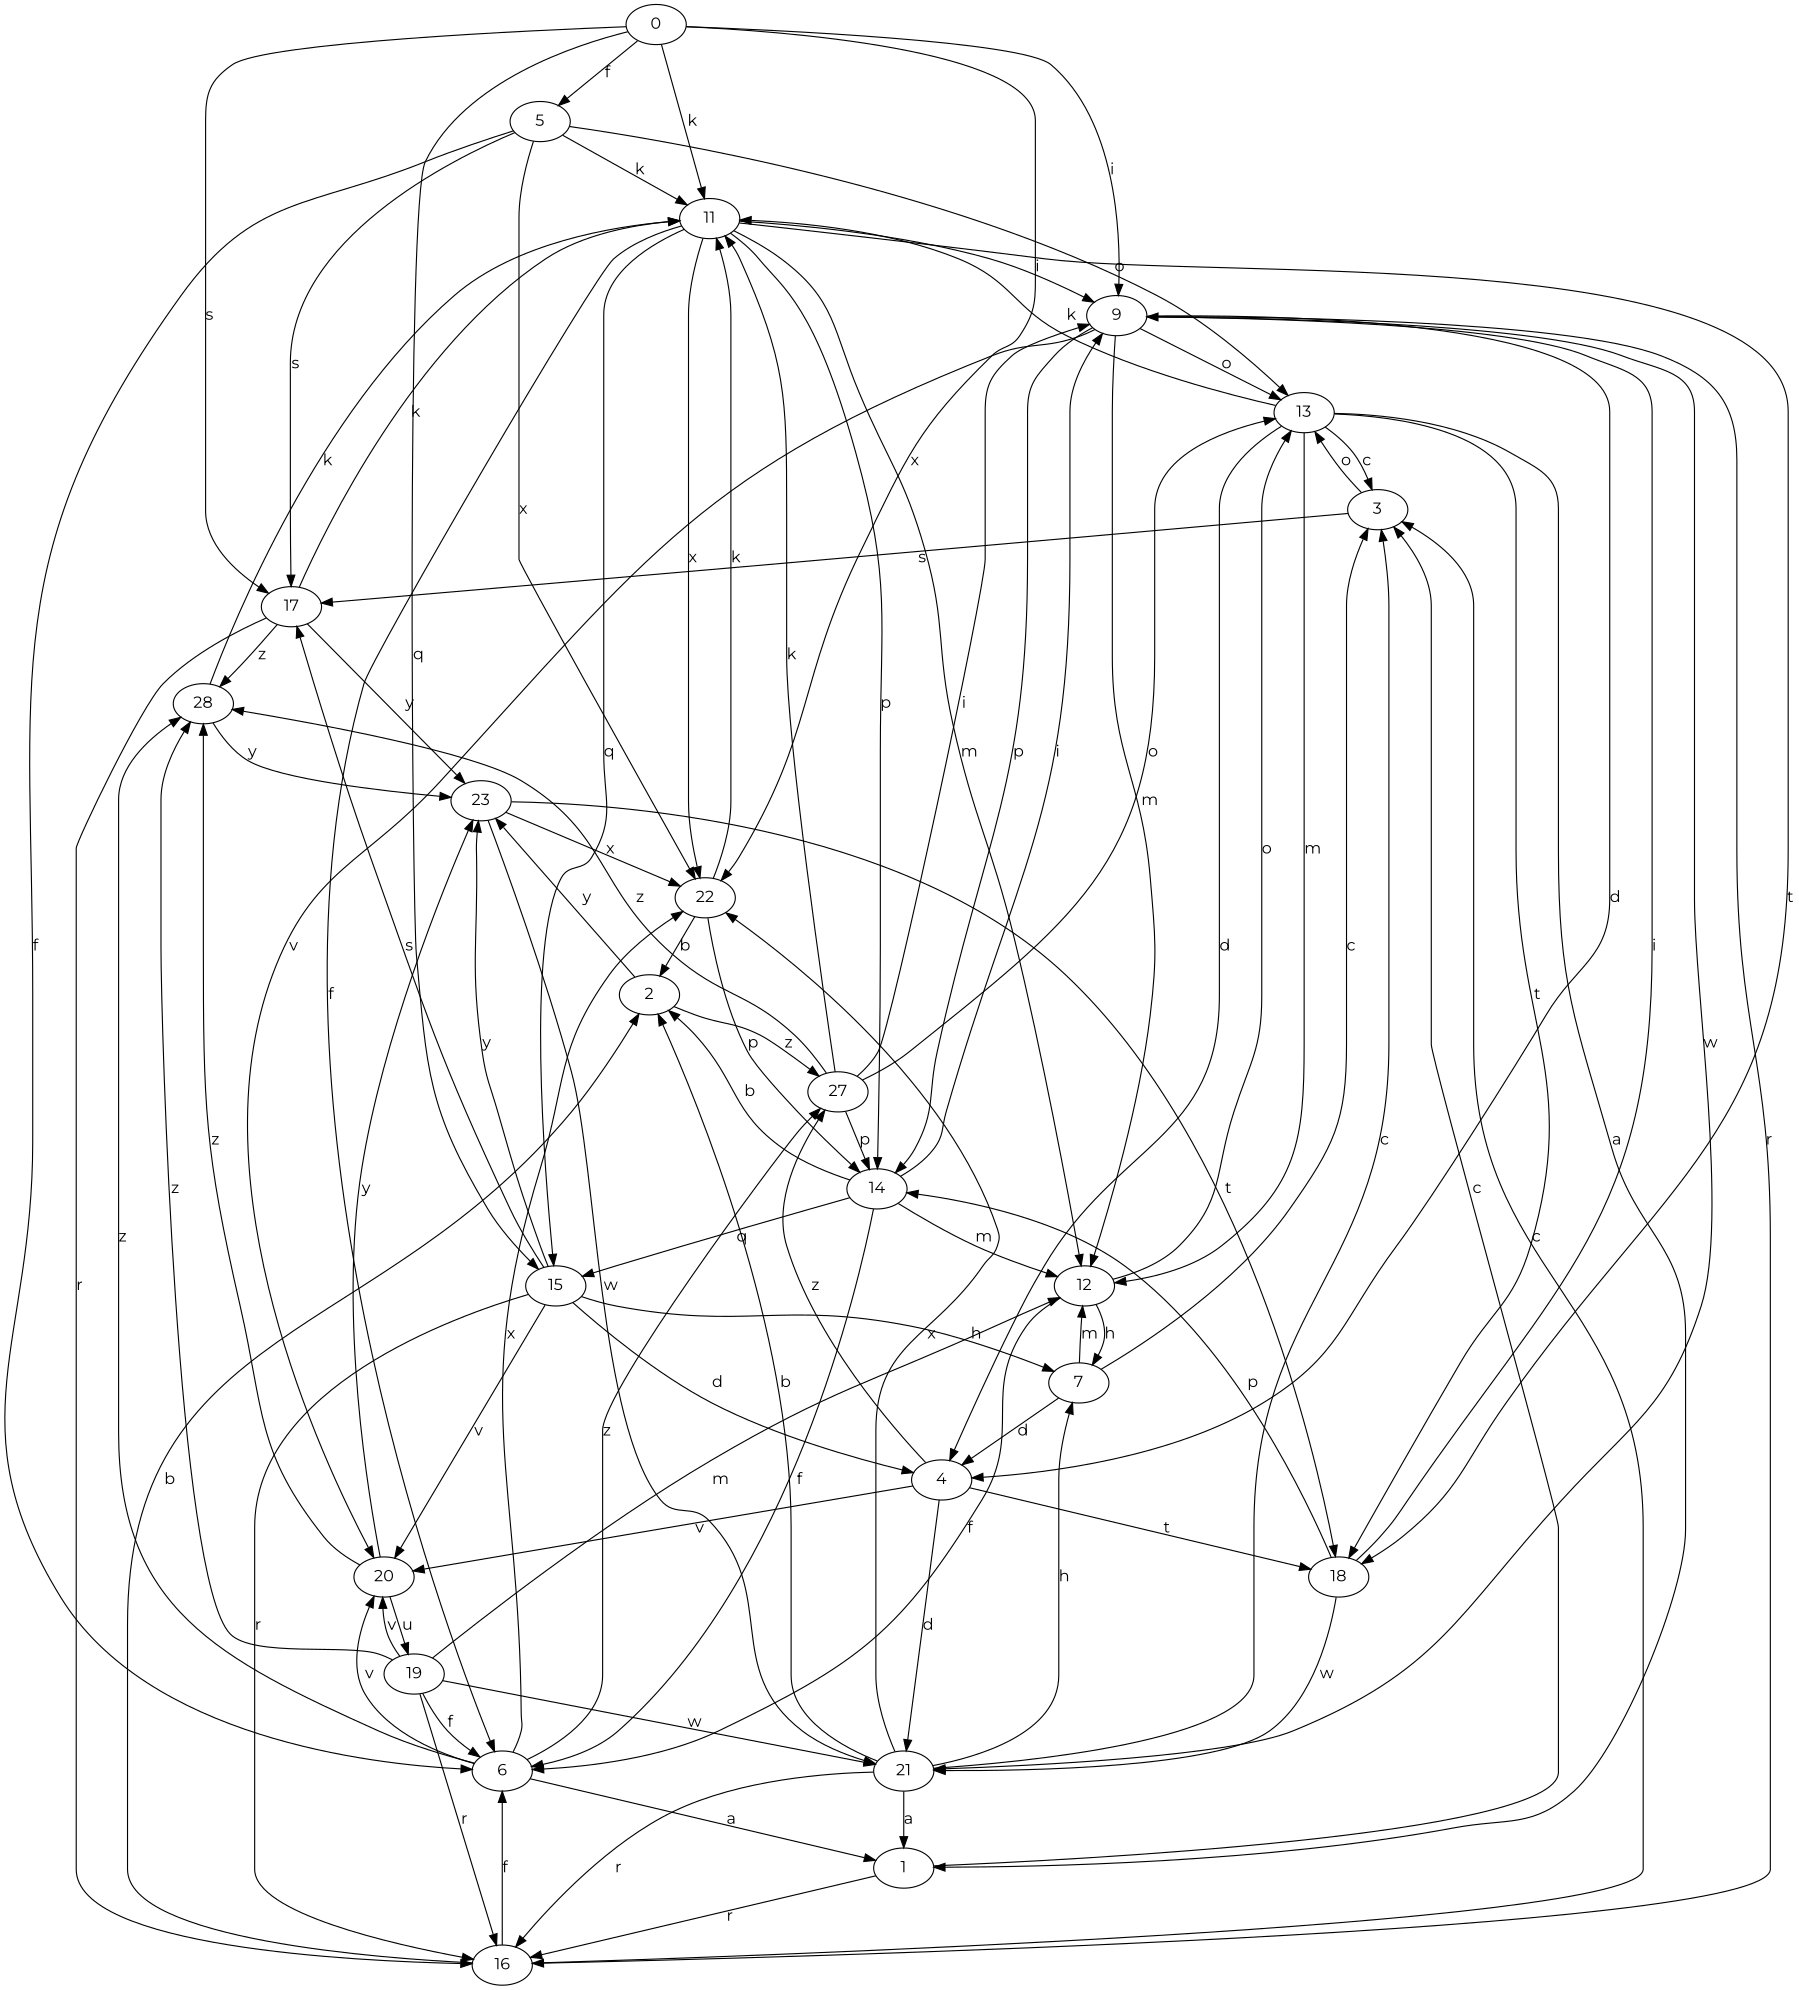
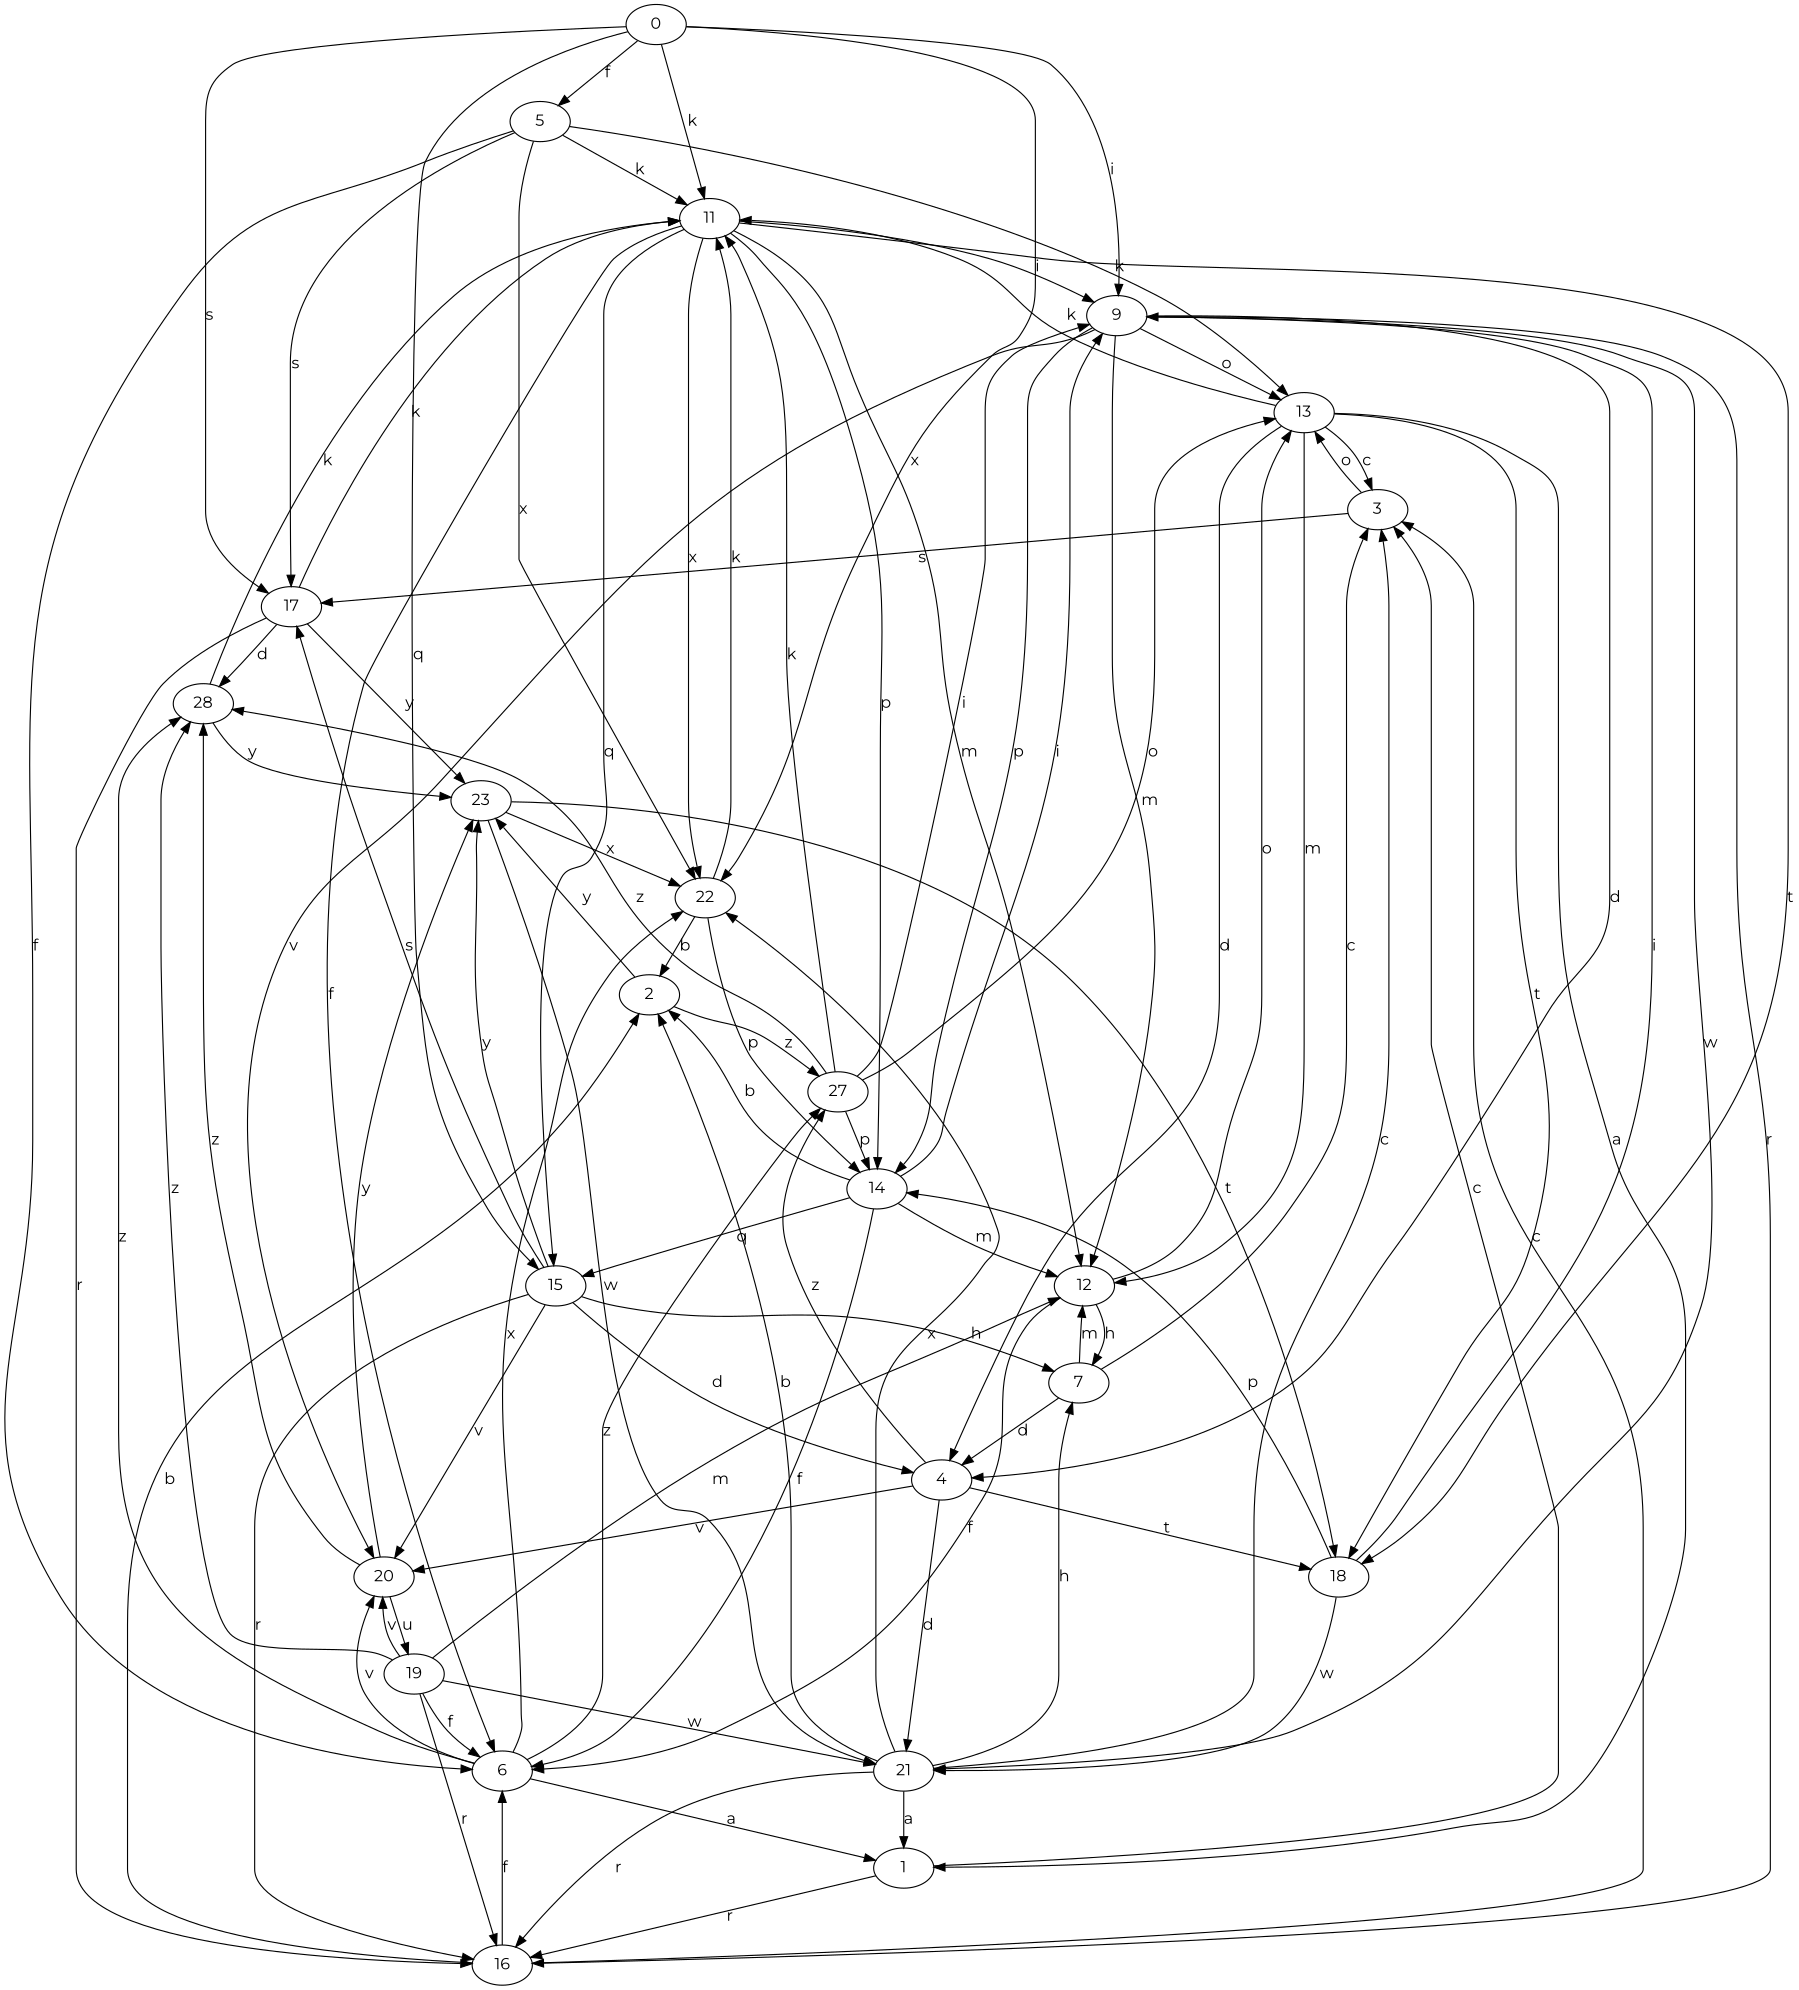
edge "5" -> "13": label "o" -> "k"
edge "17" -> "28": label "z" -> "d"
